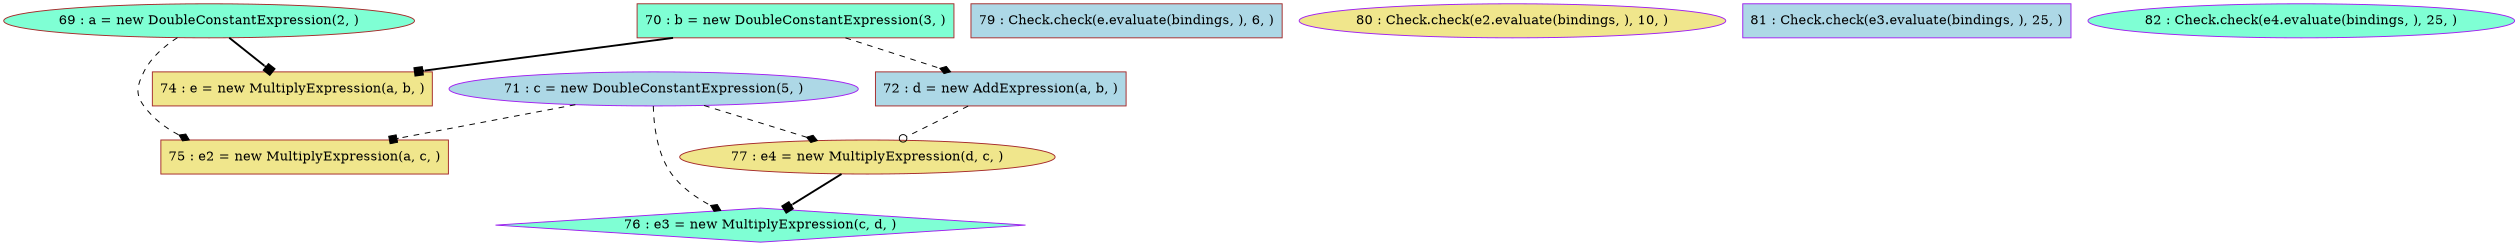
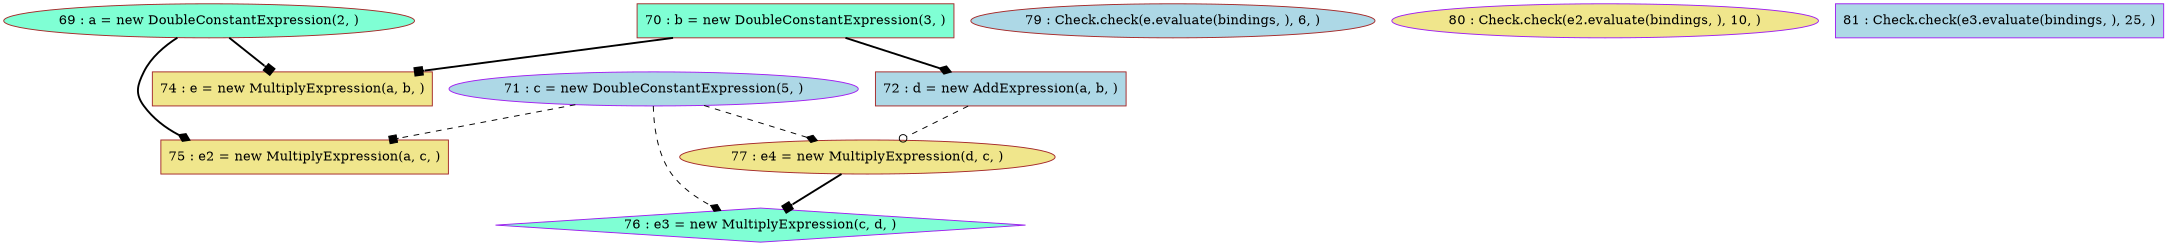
node "79 : Check.check(e.evaluate(bindings, ), 6, )": shape box -> ellipse
node "82 : Check.check(e4.evaluate(bindings, ), 25, )": removed
edge "70 : b = new DoubleConstantExpression(3, )" -> "72 : d = new AddExpression(a, b, )": style dashed -> bold
edge "69 : a = new DoubleConstantExpression(2, )" -> "75 : e2 = new MultiplyExpression(a, c, )": style dashed -> bold
